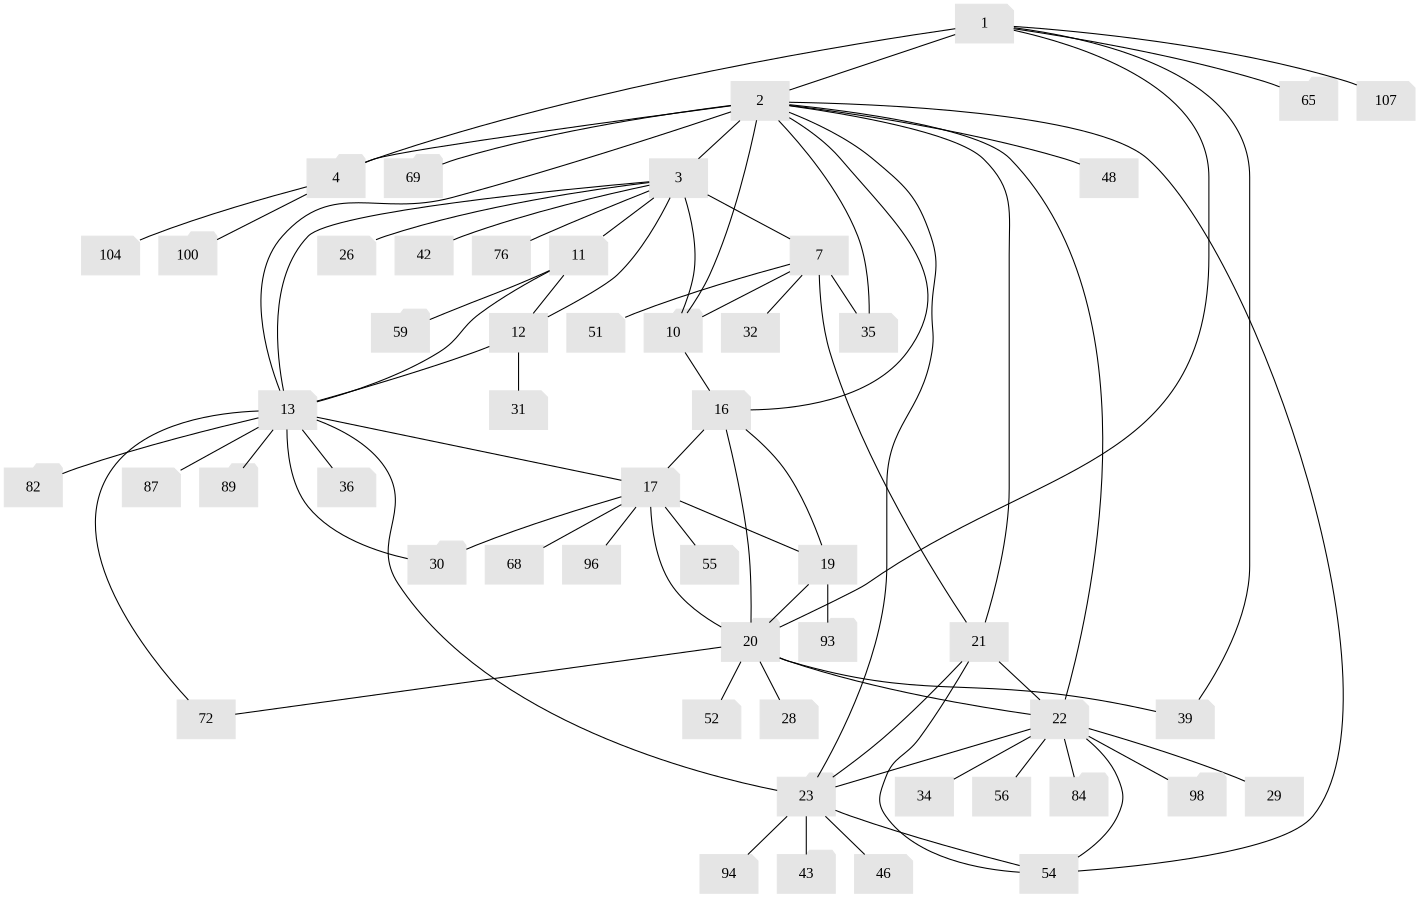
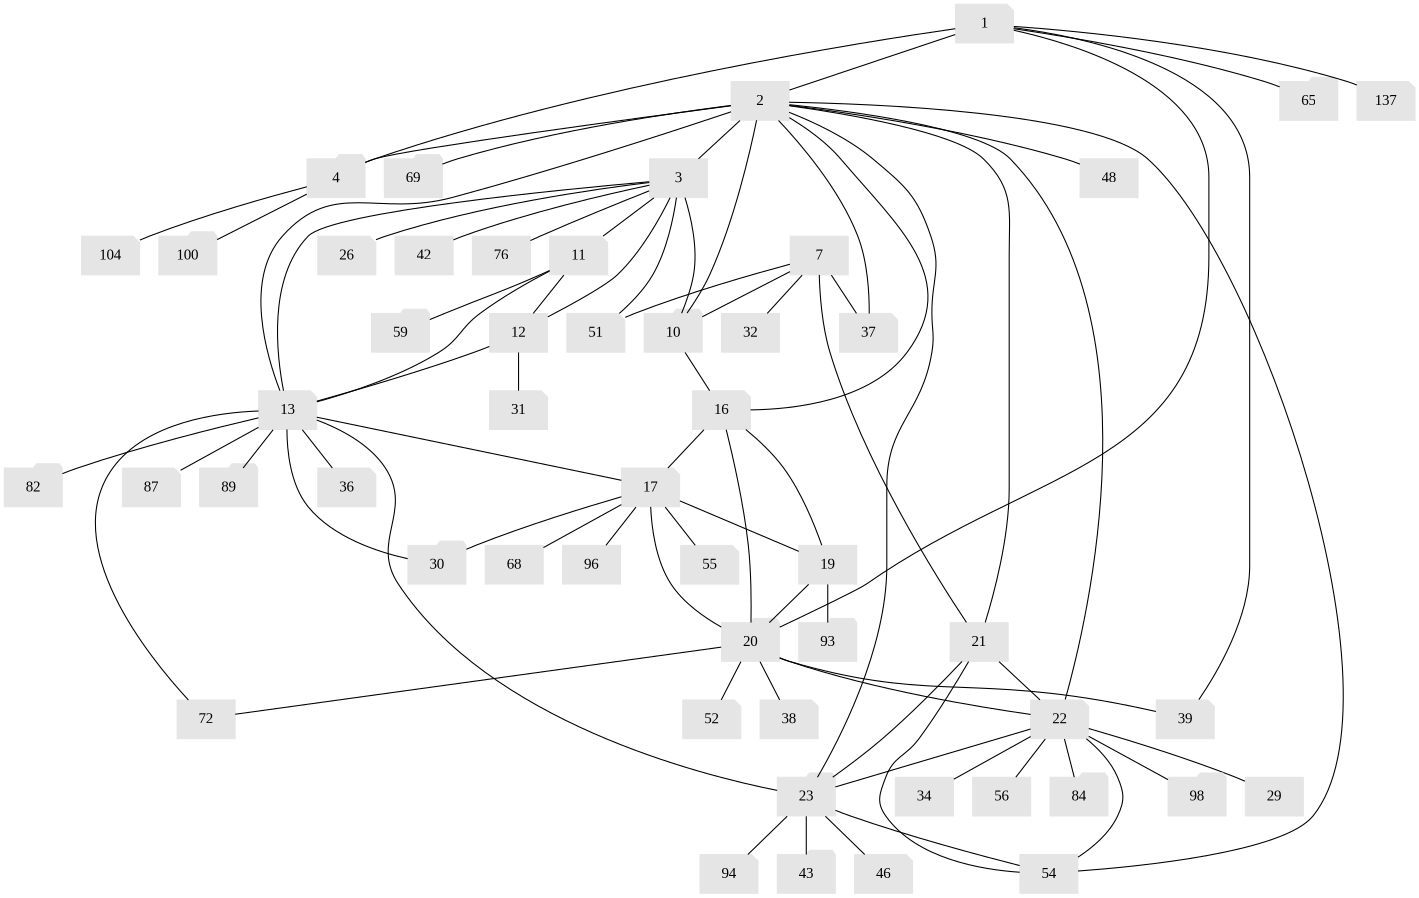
node "107": label "107" -> "137"
edge "3" -- "7": now "3" -- "51"
node "35": label "35" -> "37"
node "28": label "28" -> "38"
